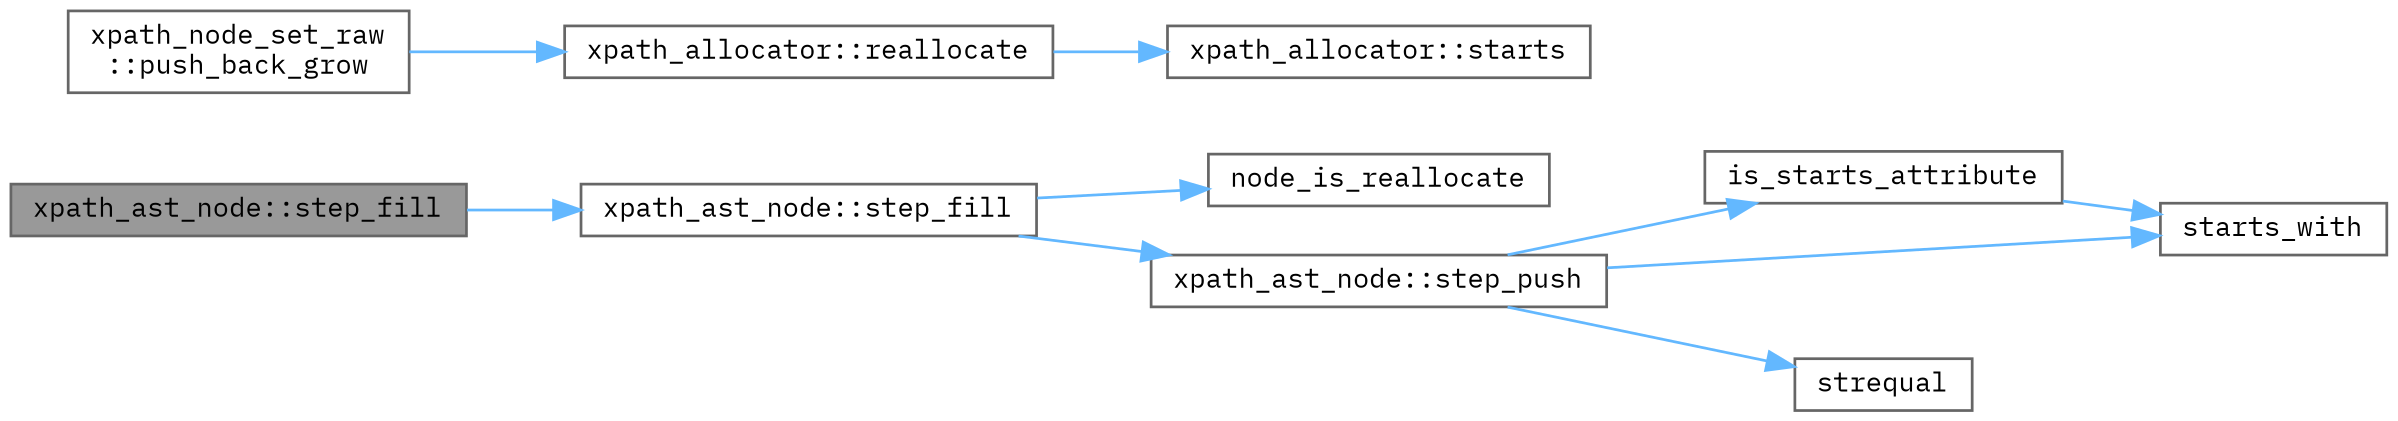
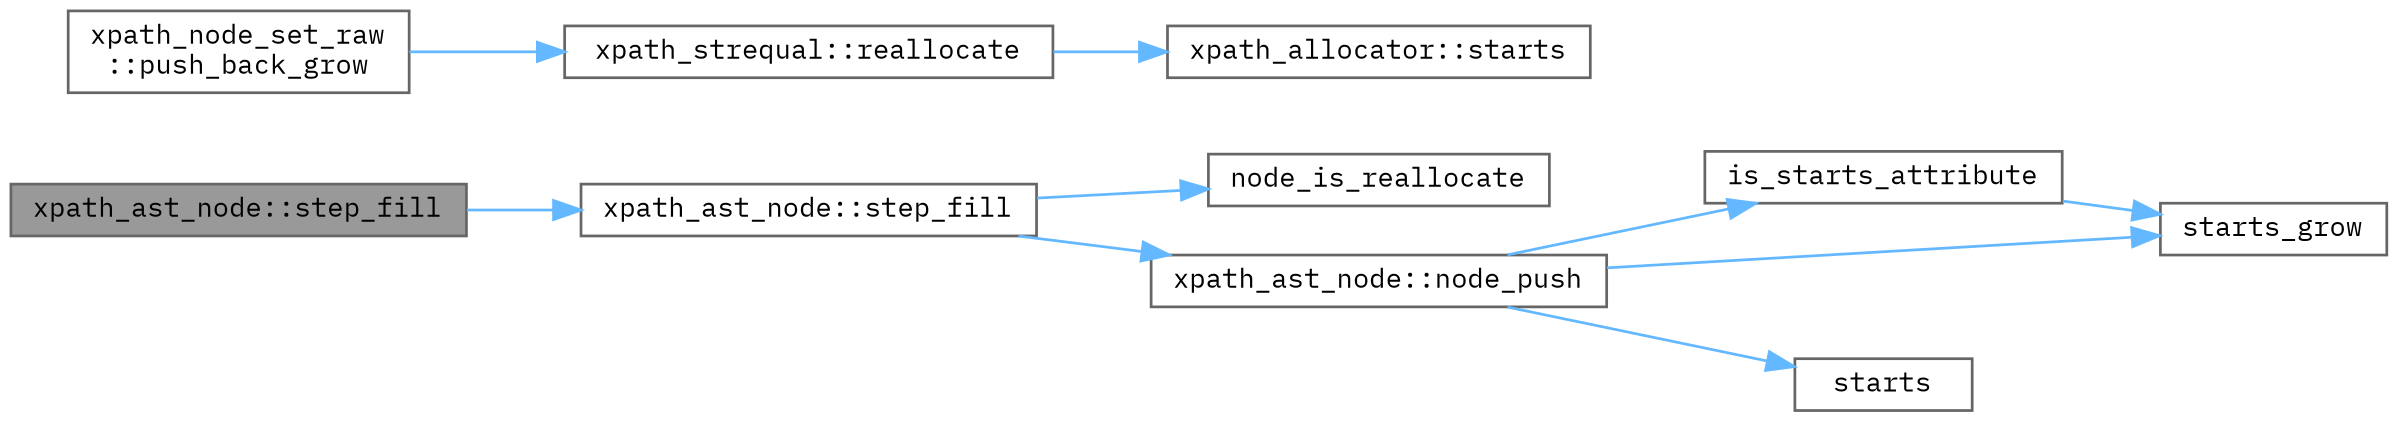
node "xpath_allocator::reallocate": label "xpath_allocator::reallocate" -> "xpath_strequal::reallocate"
node "starts_with": label "starts_with" -> "starts_grow"
node "xpath_ast_node::step_push": label "xpath_ast_node::step_push" -> "xpath_ast_node::node_push"
node "strequal": label "strequal" -> "starts"
